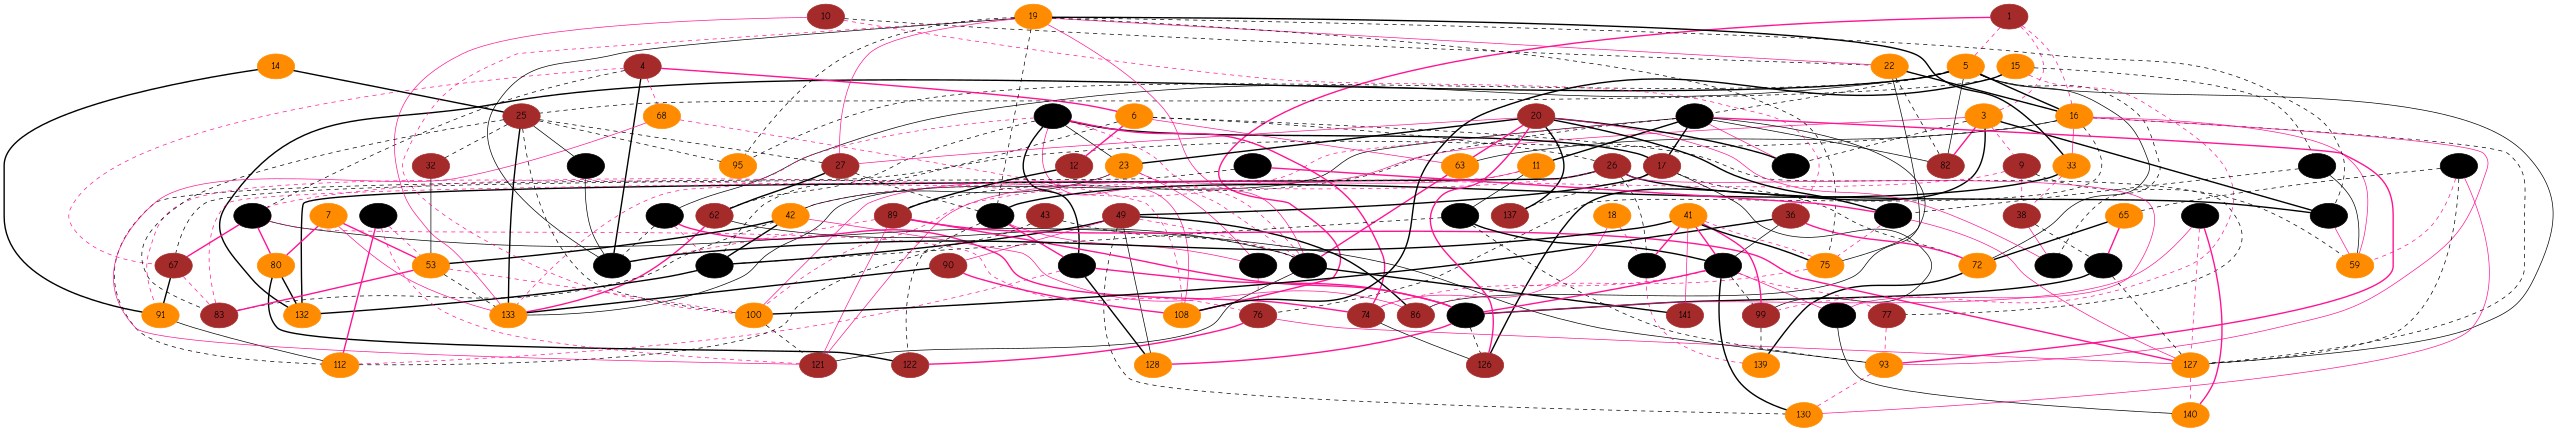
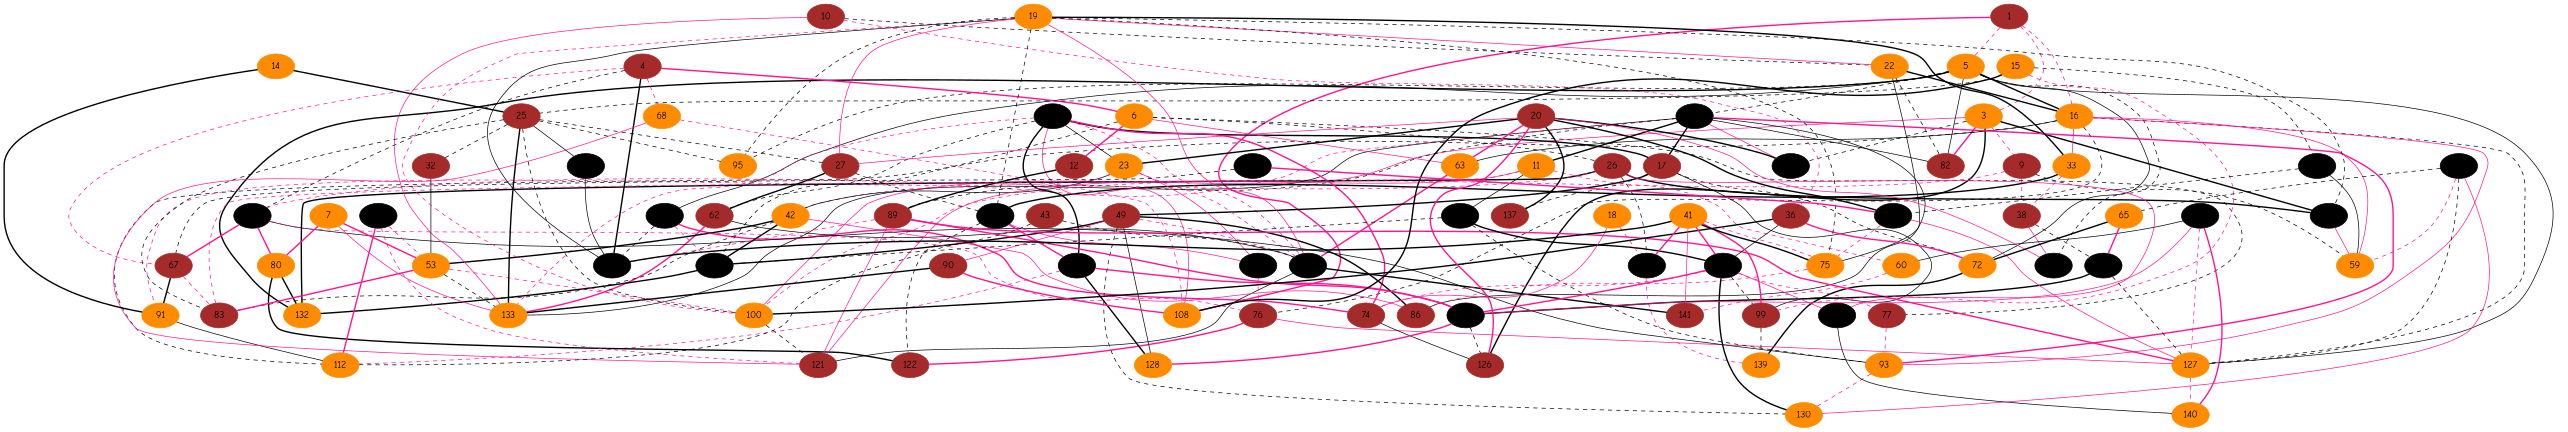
node "60": added
